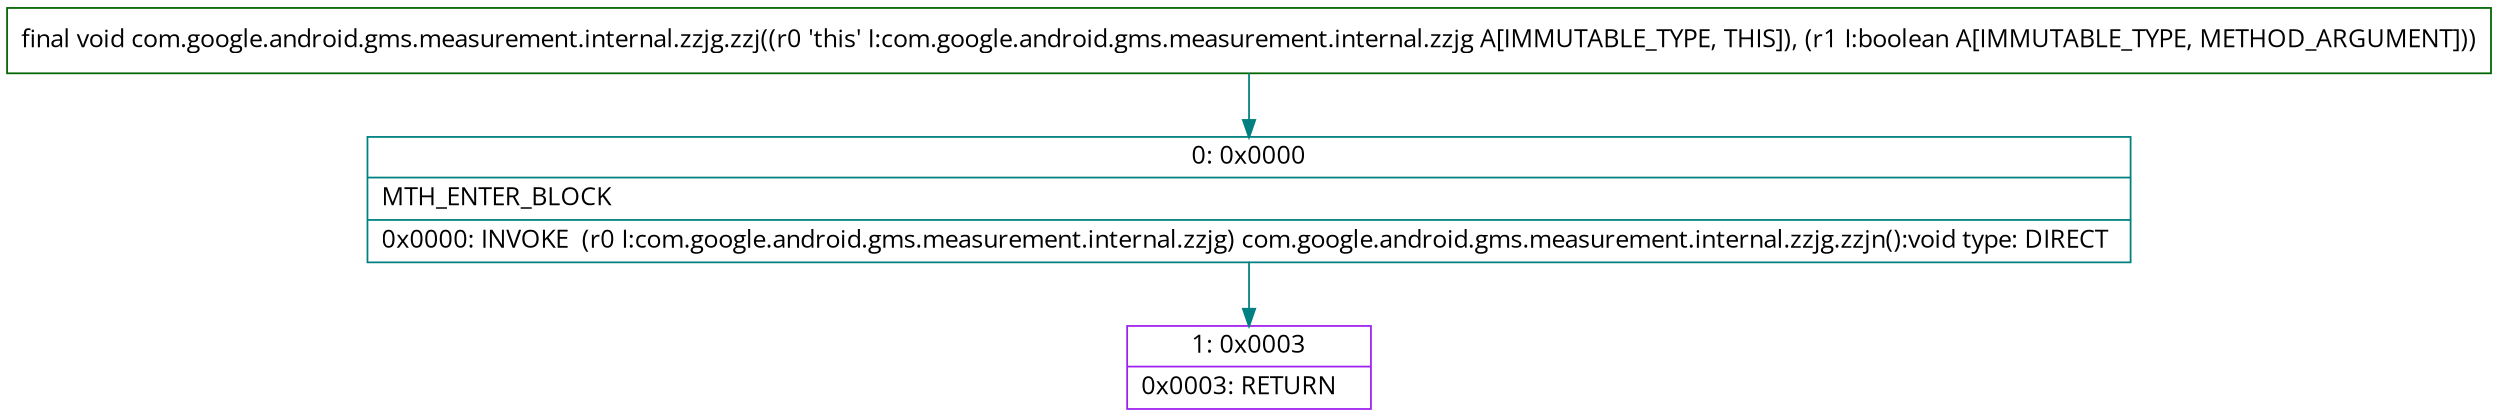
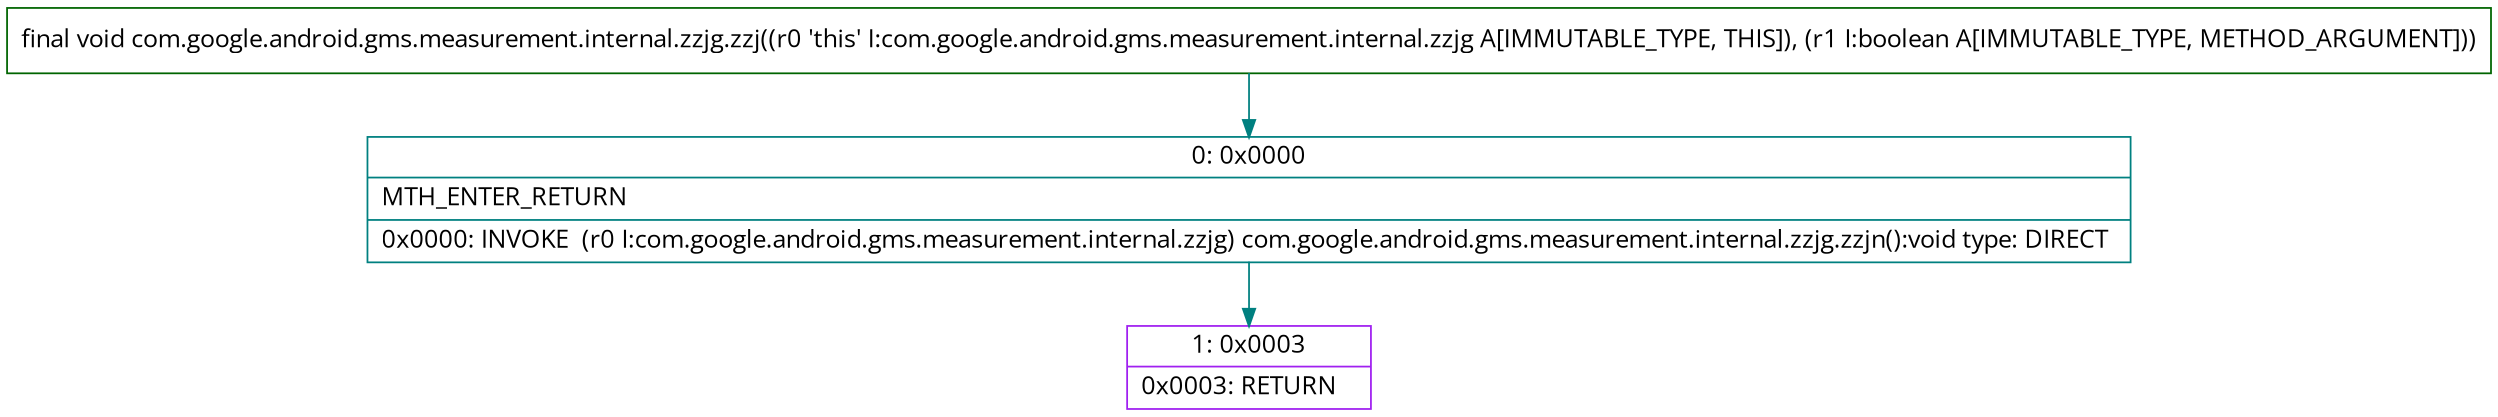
node "0: 0x0000": text "MTH_ENTER_BLOCK" -> "MTH_ENTER_RETURN"
